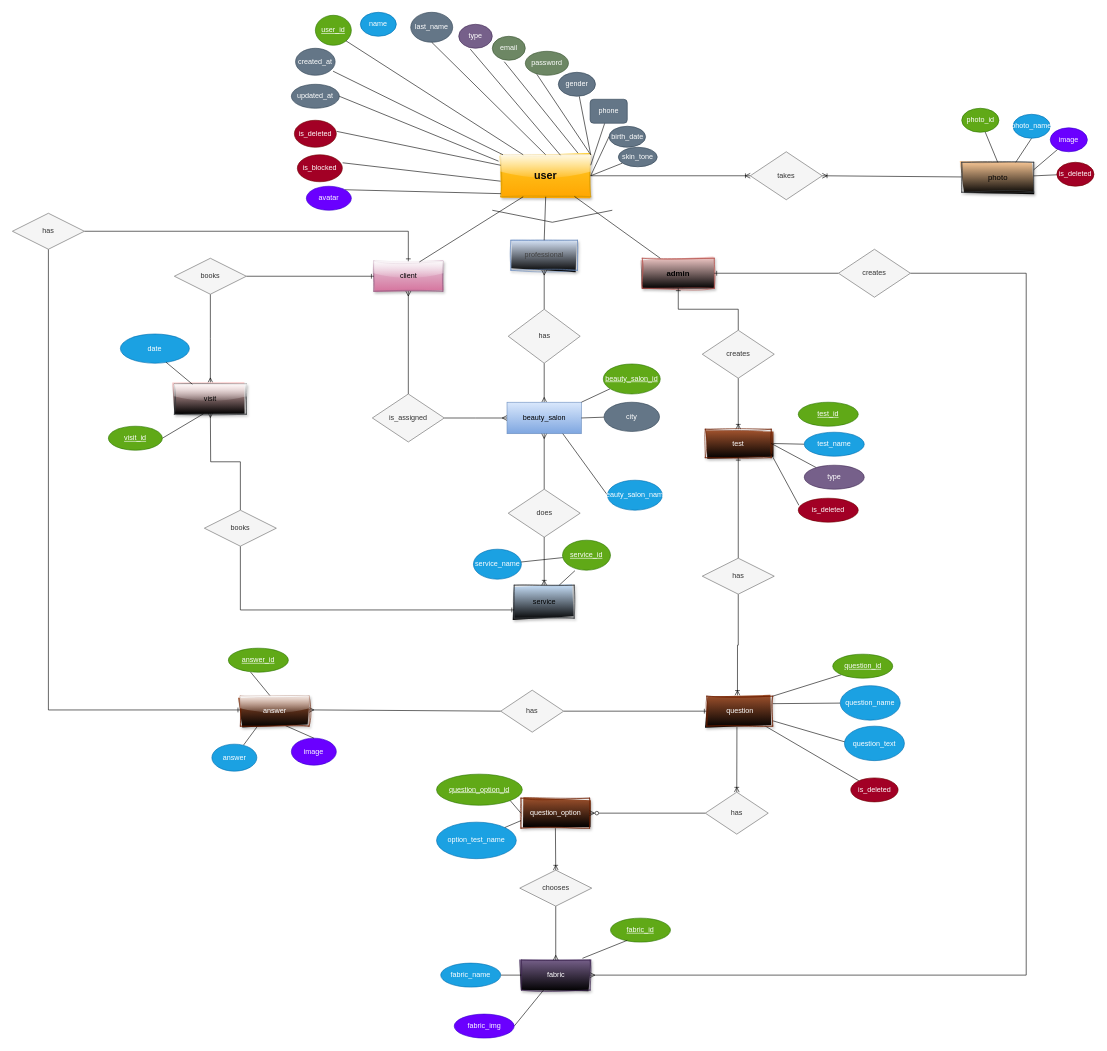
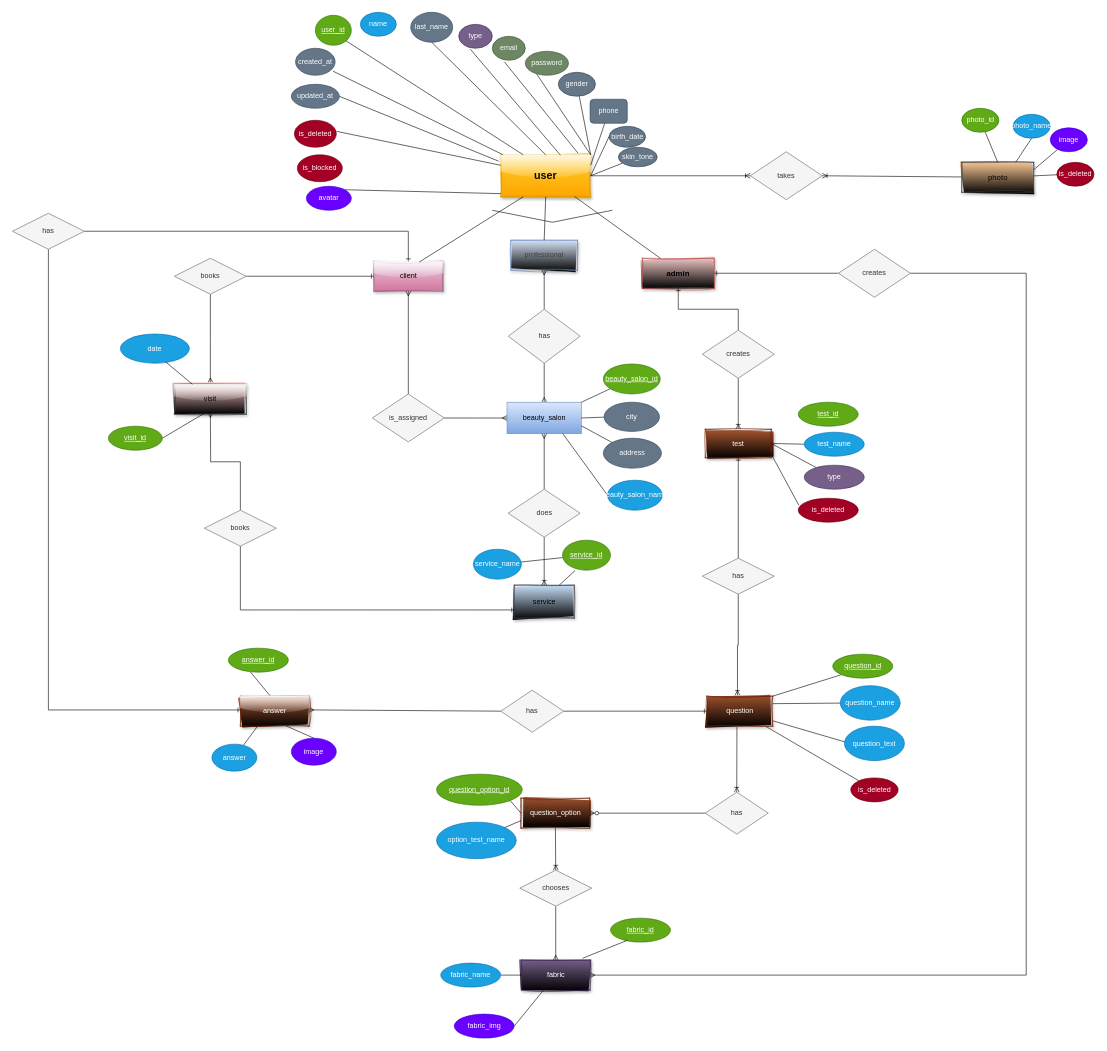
edge "is_blocked" -- "user": removed
edge "beauty_salon" -- "address": added
node "address": added
